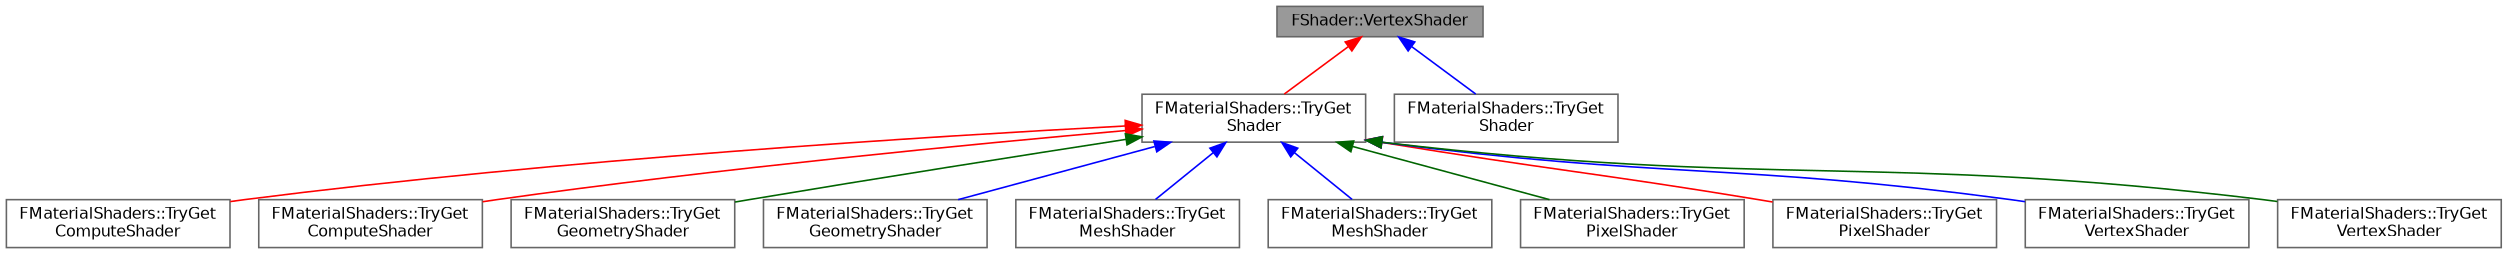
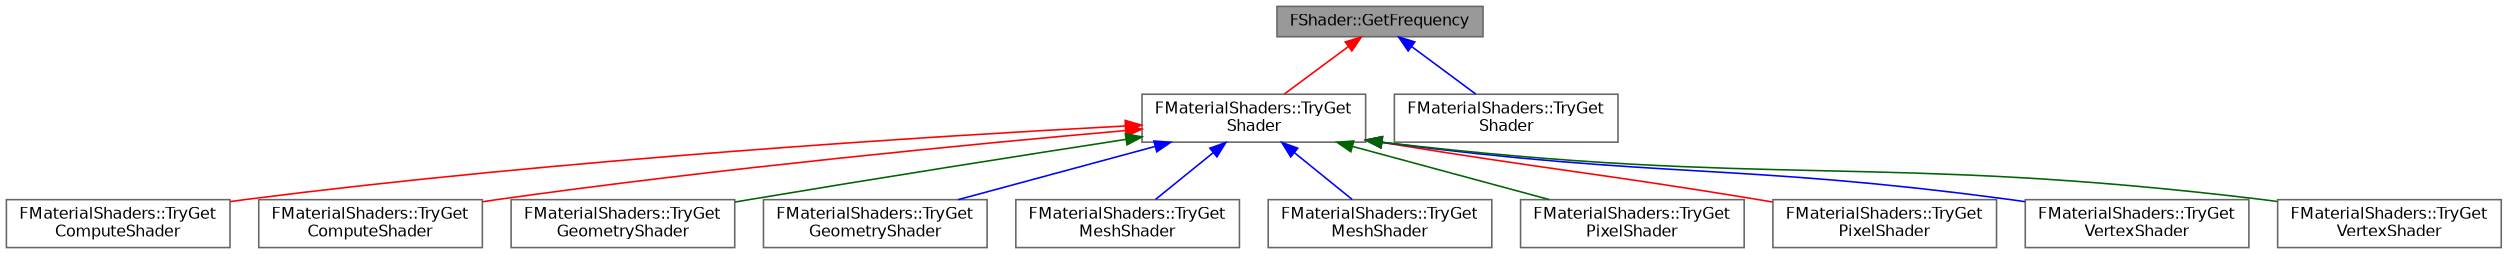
node "FShader::VertexShader": label "FShader::VertexShader" -> "FShader::GetFrequency"
